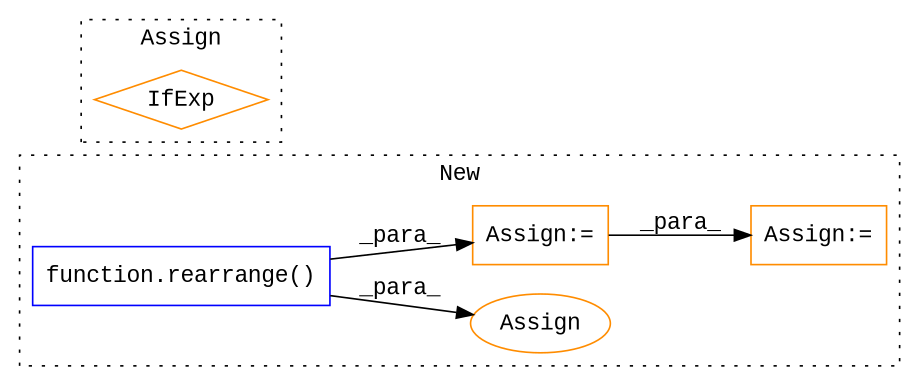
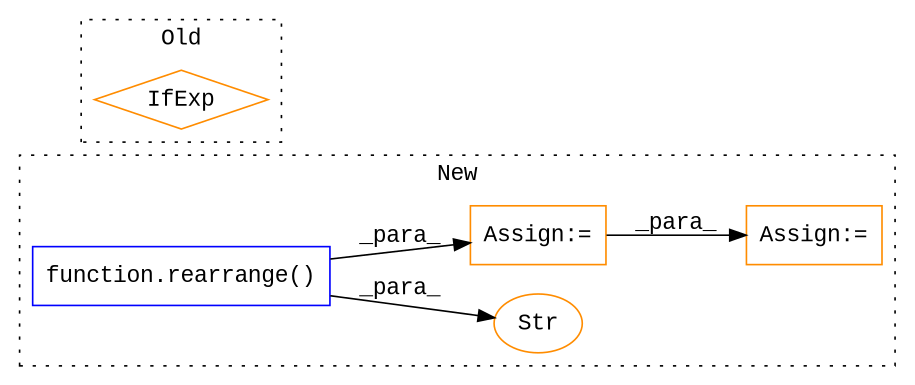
cluster "Assign": label "Assign" -> "Old"
node "Assign": label "Assign" -> "Str"
